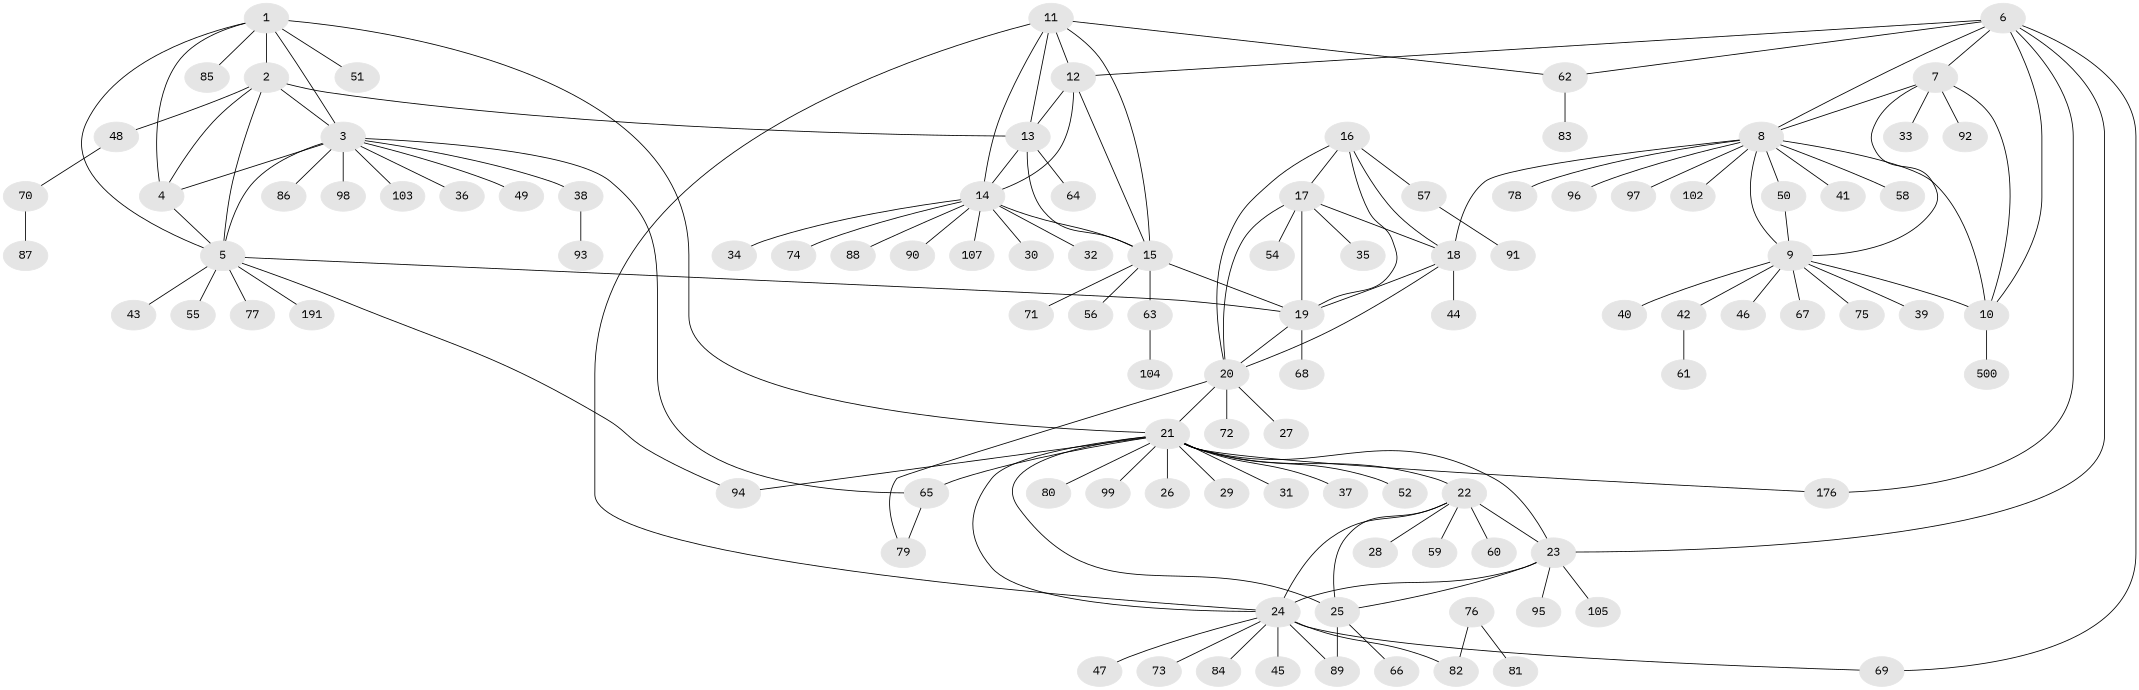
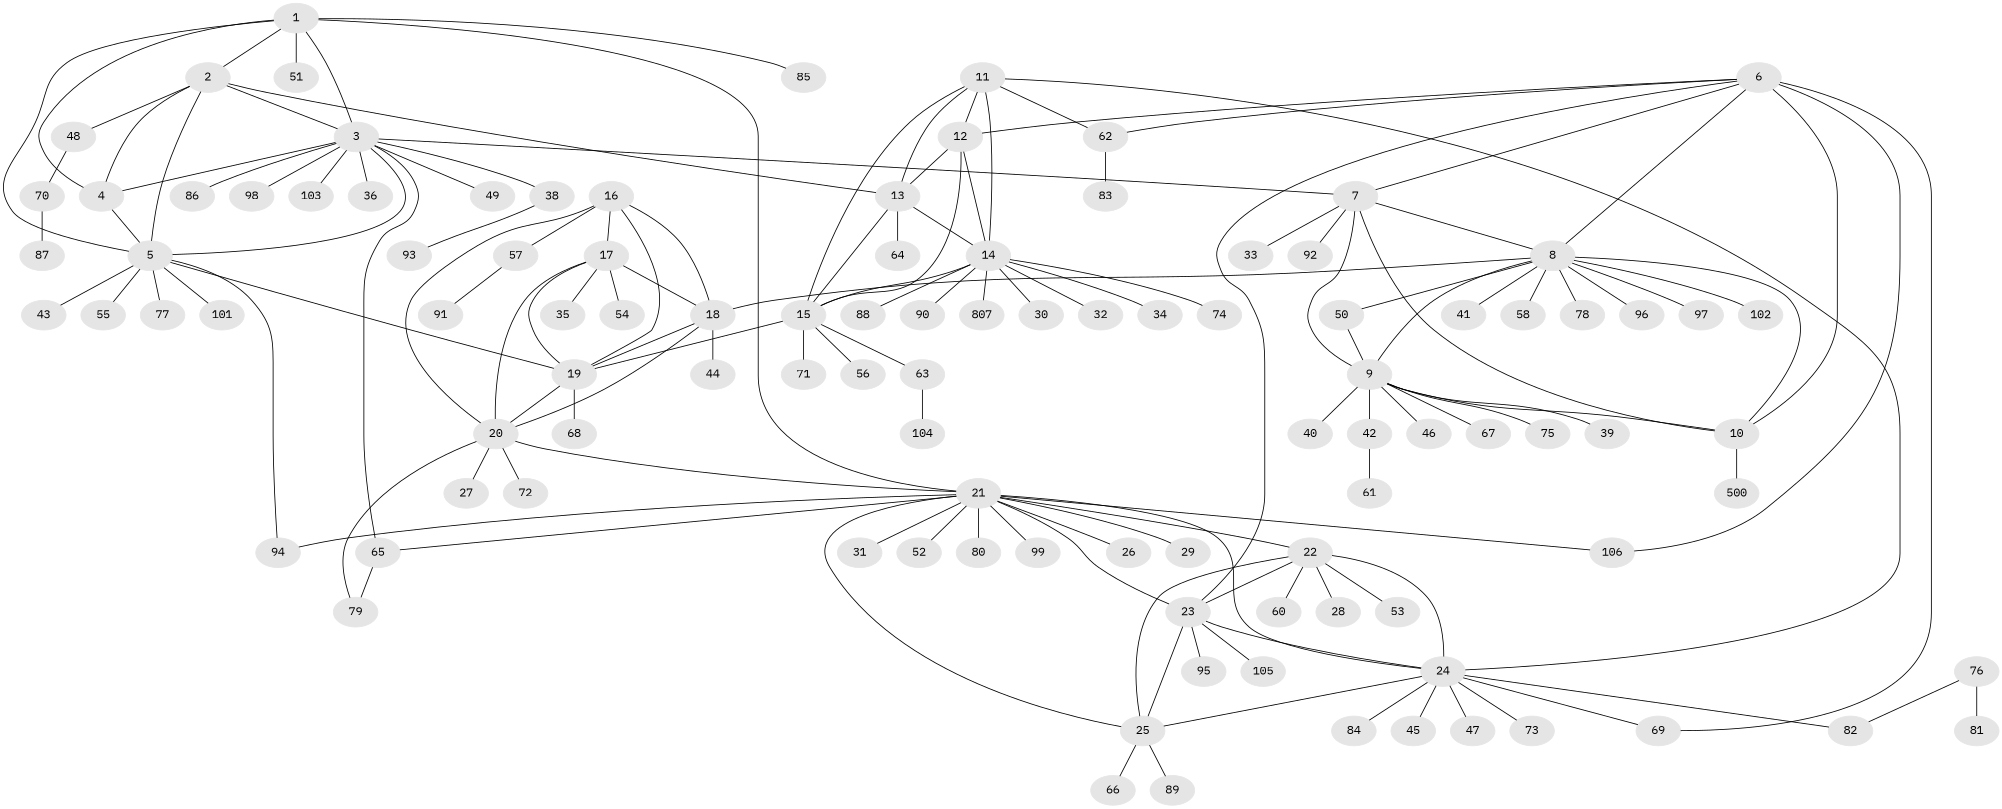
edge "3" -- "7": added
node "107": label "107" -> "807"
node "191": label "191" -> "101"
node "37": removed
node "176": label "176" -> "106"
node "59": label "59" -> "53"
edge "24" -- "89": now "24" -- "25"
